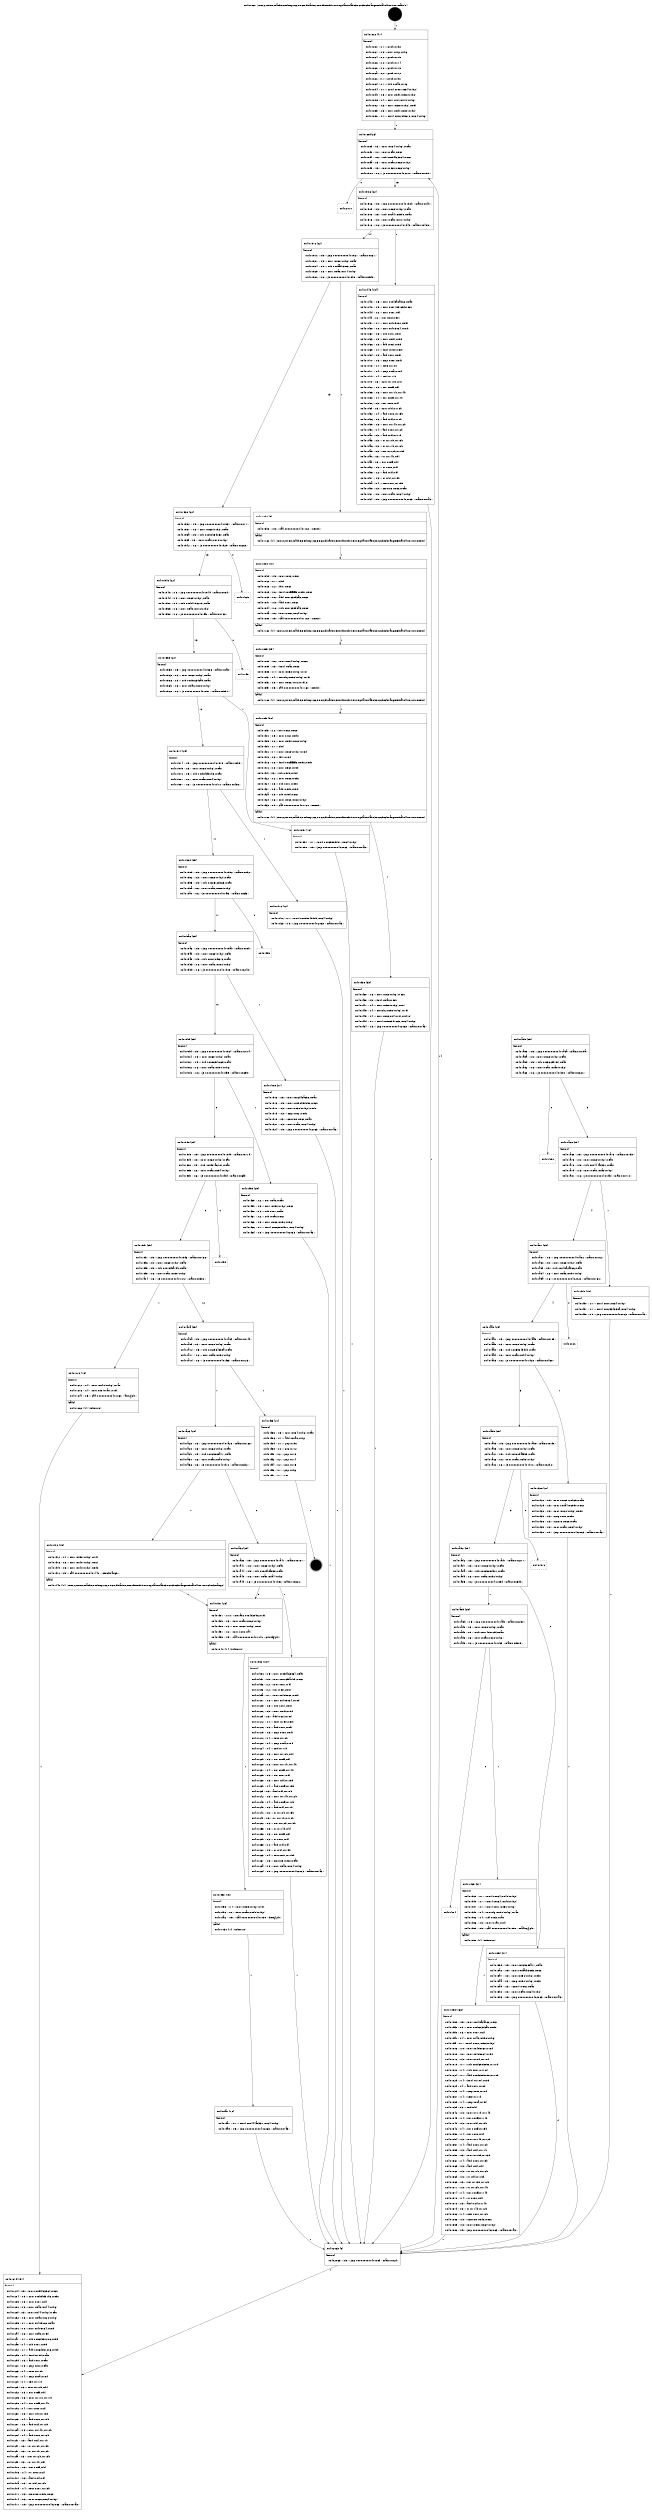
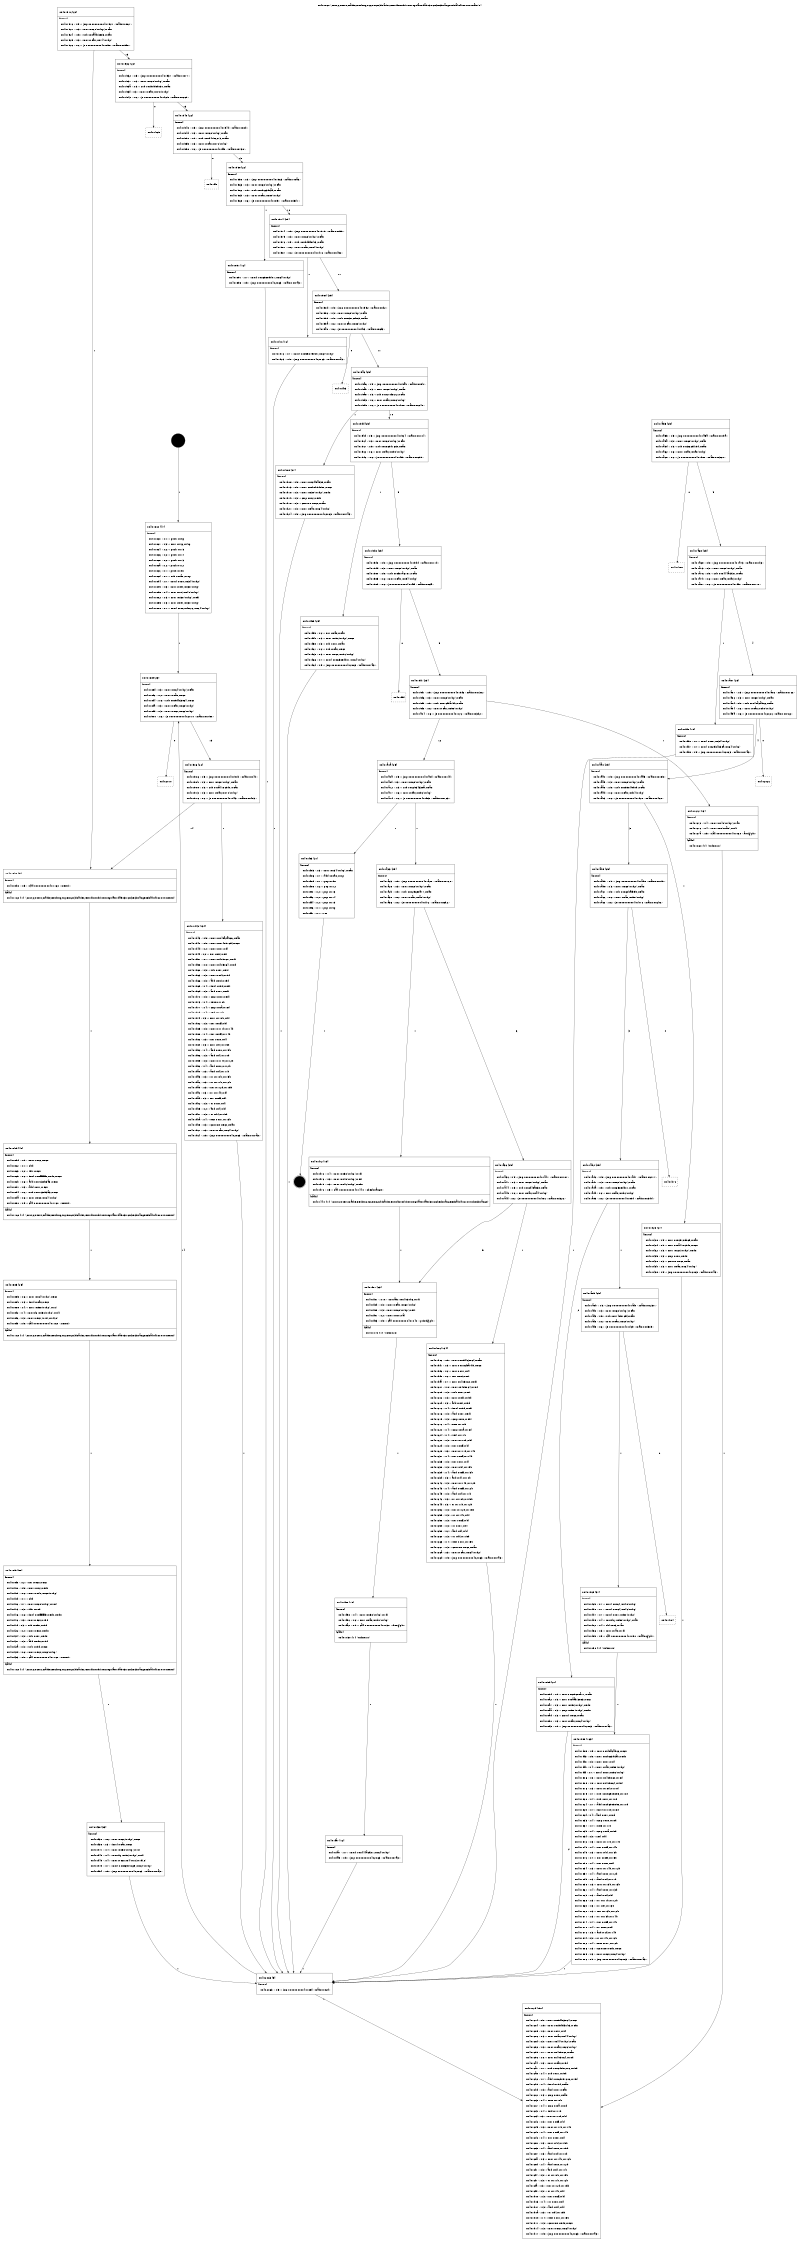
edge "0x401906 [22]" -> "0x40191c [22]": now "0x401906 [22]" -> "0x401eb8 [5]"
